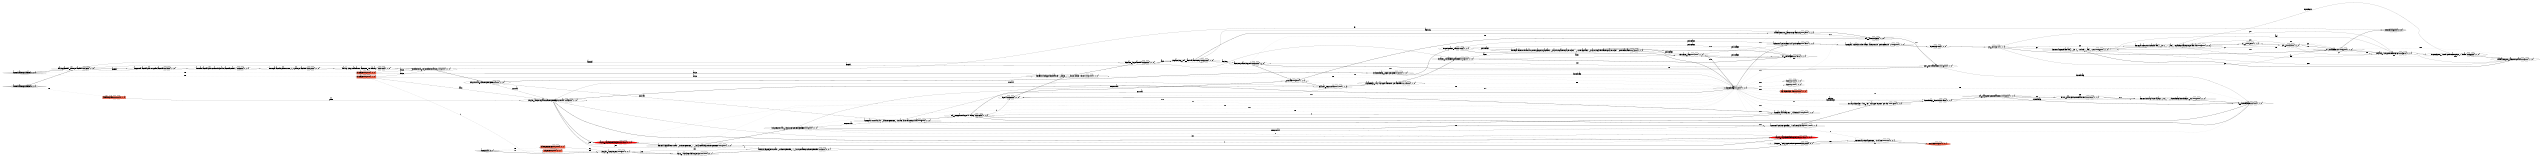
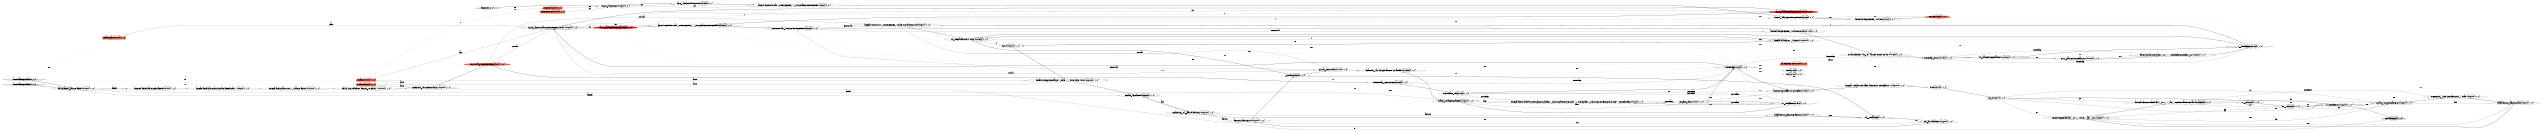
edge "null == count@@@35@@@['1', '1', '0']" -> "++count.value@@@39@@@['1', '1', '0']": reversed
edge "count = new MutableValueInt()@@@36@@@['1', '1', '0']" -> "0 == docsOnThisPage@@@24@@@['1', '1', '0']": now "docsOnThisPage = docs.size()@@@19@@@['1', '1', '0']" -> "0 == docsOnThisPage@@@24@@@['1', '1', '0']"
node "String cursorMark = CURSOR_MARK_START@@@9@@@['1', '1', '0']": fillcolor white -> tomato
